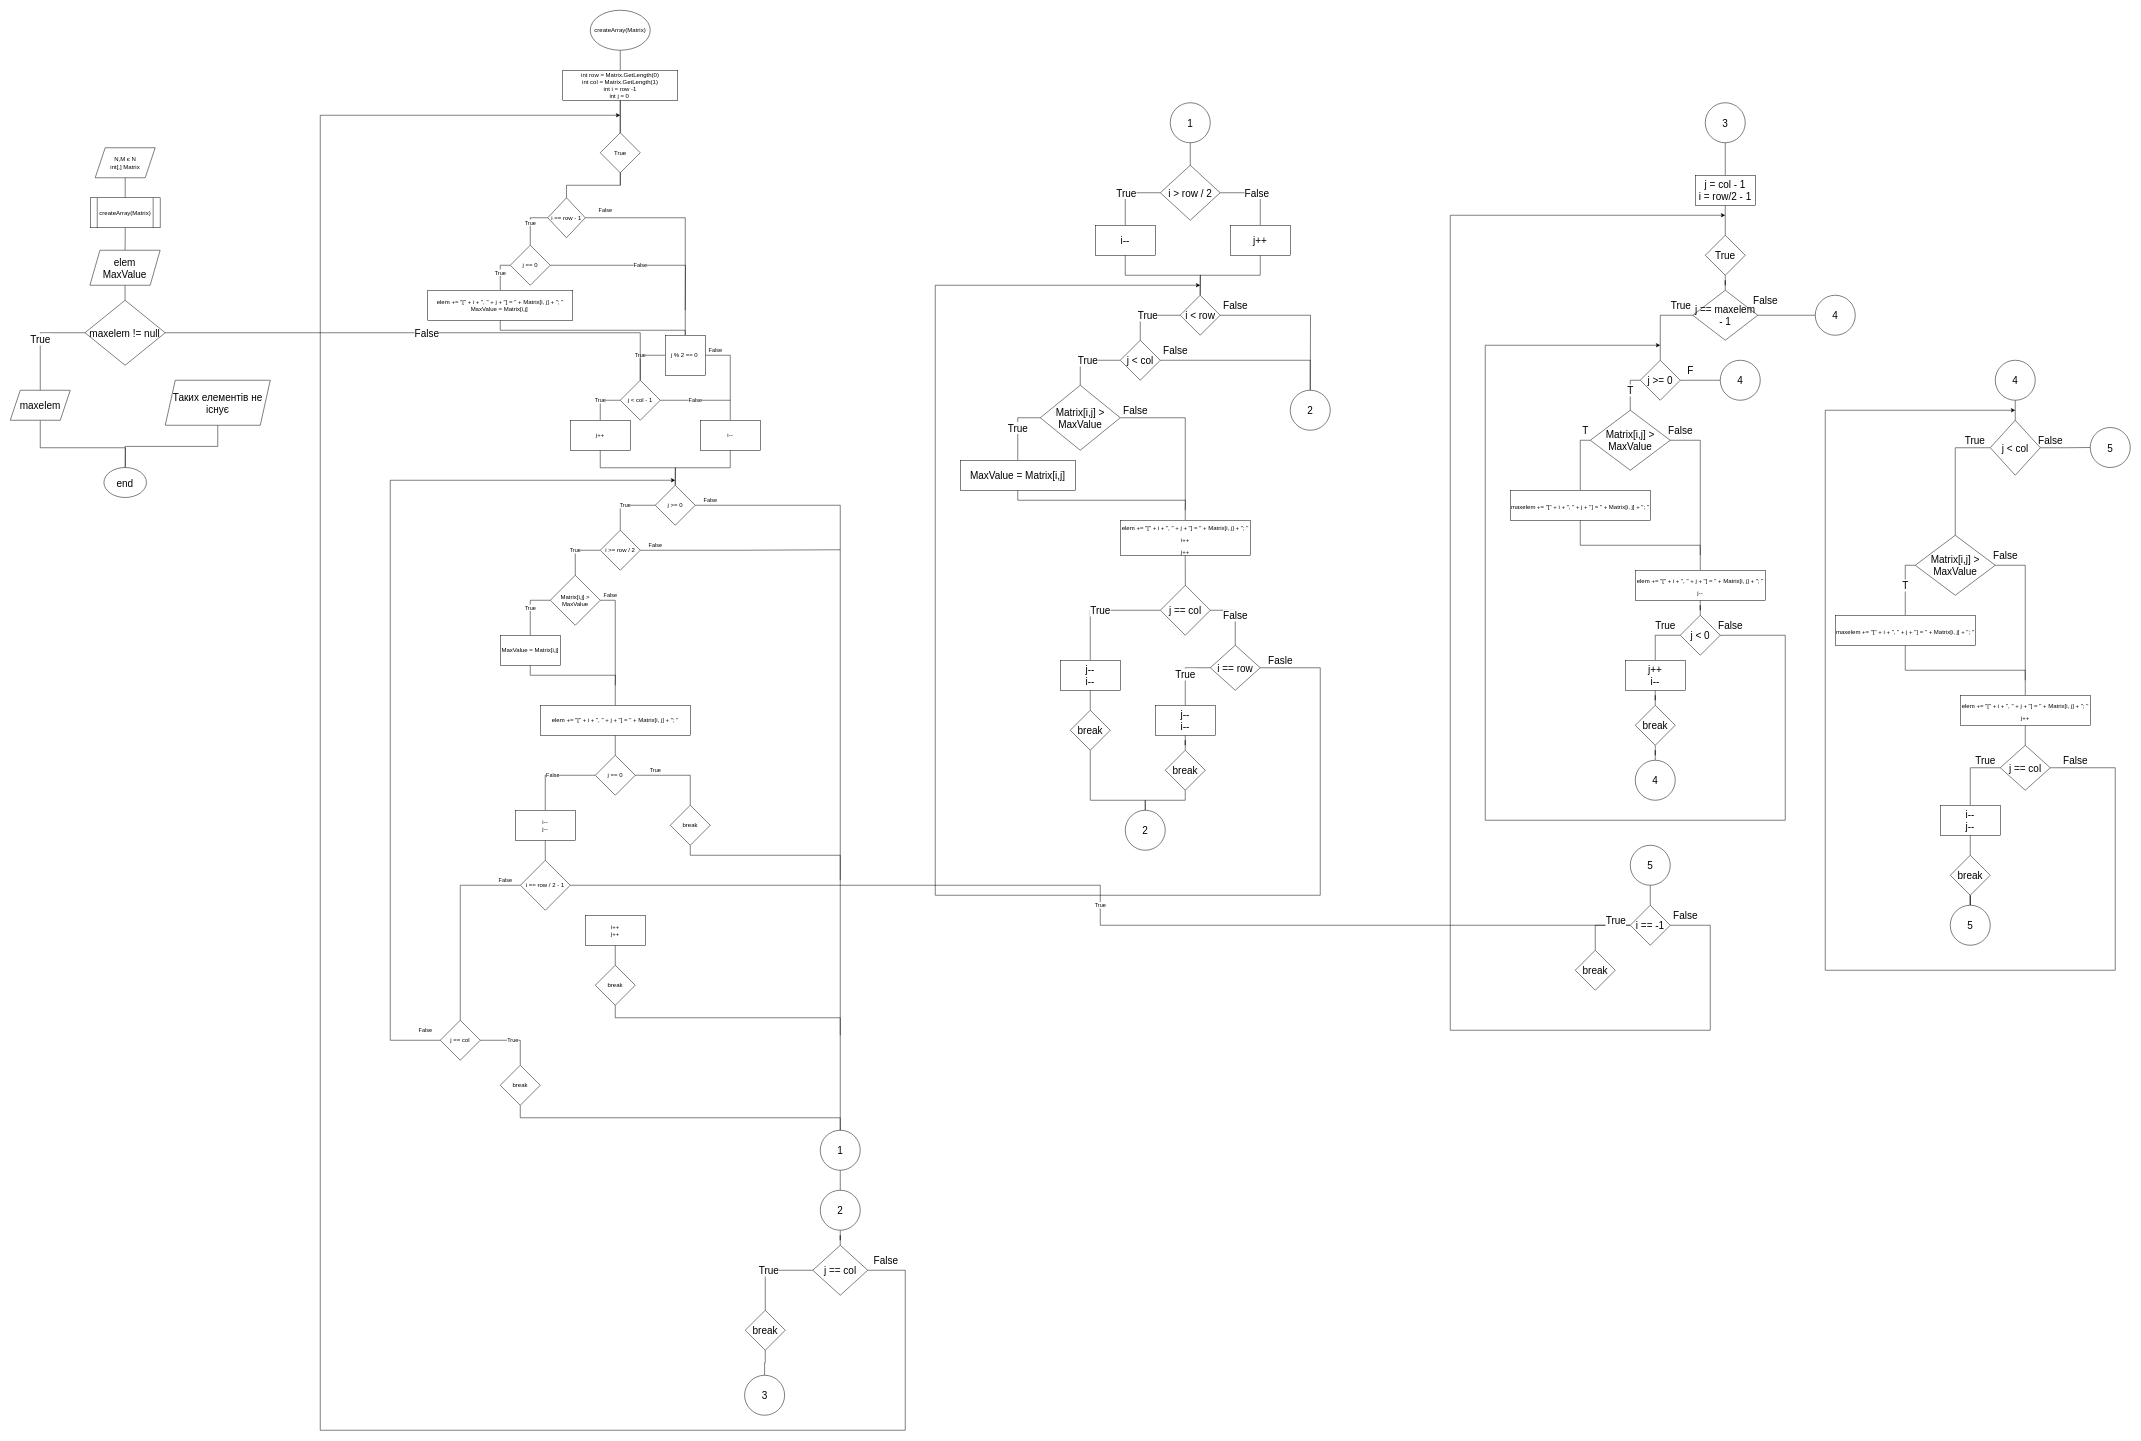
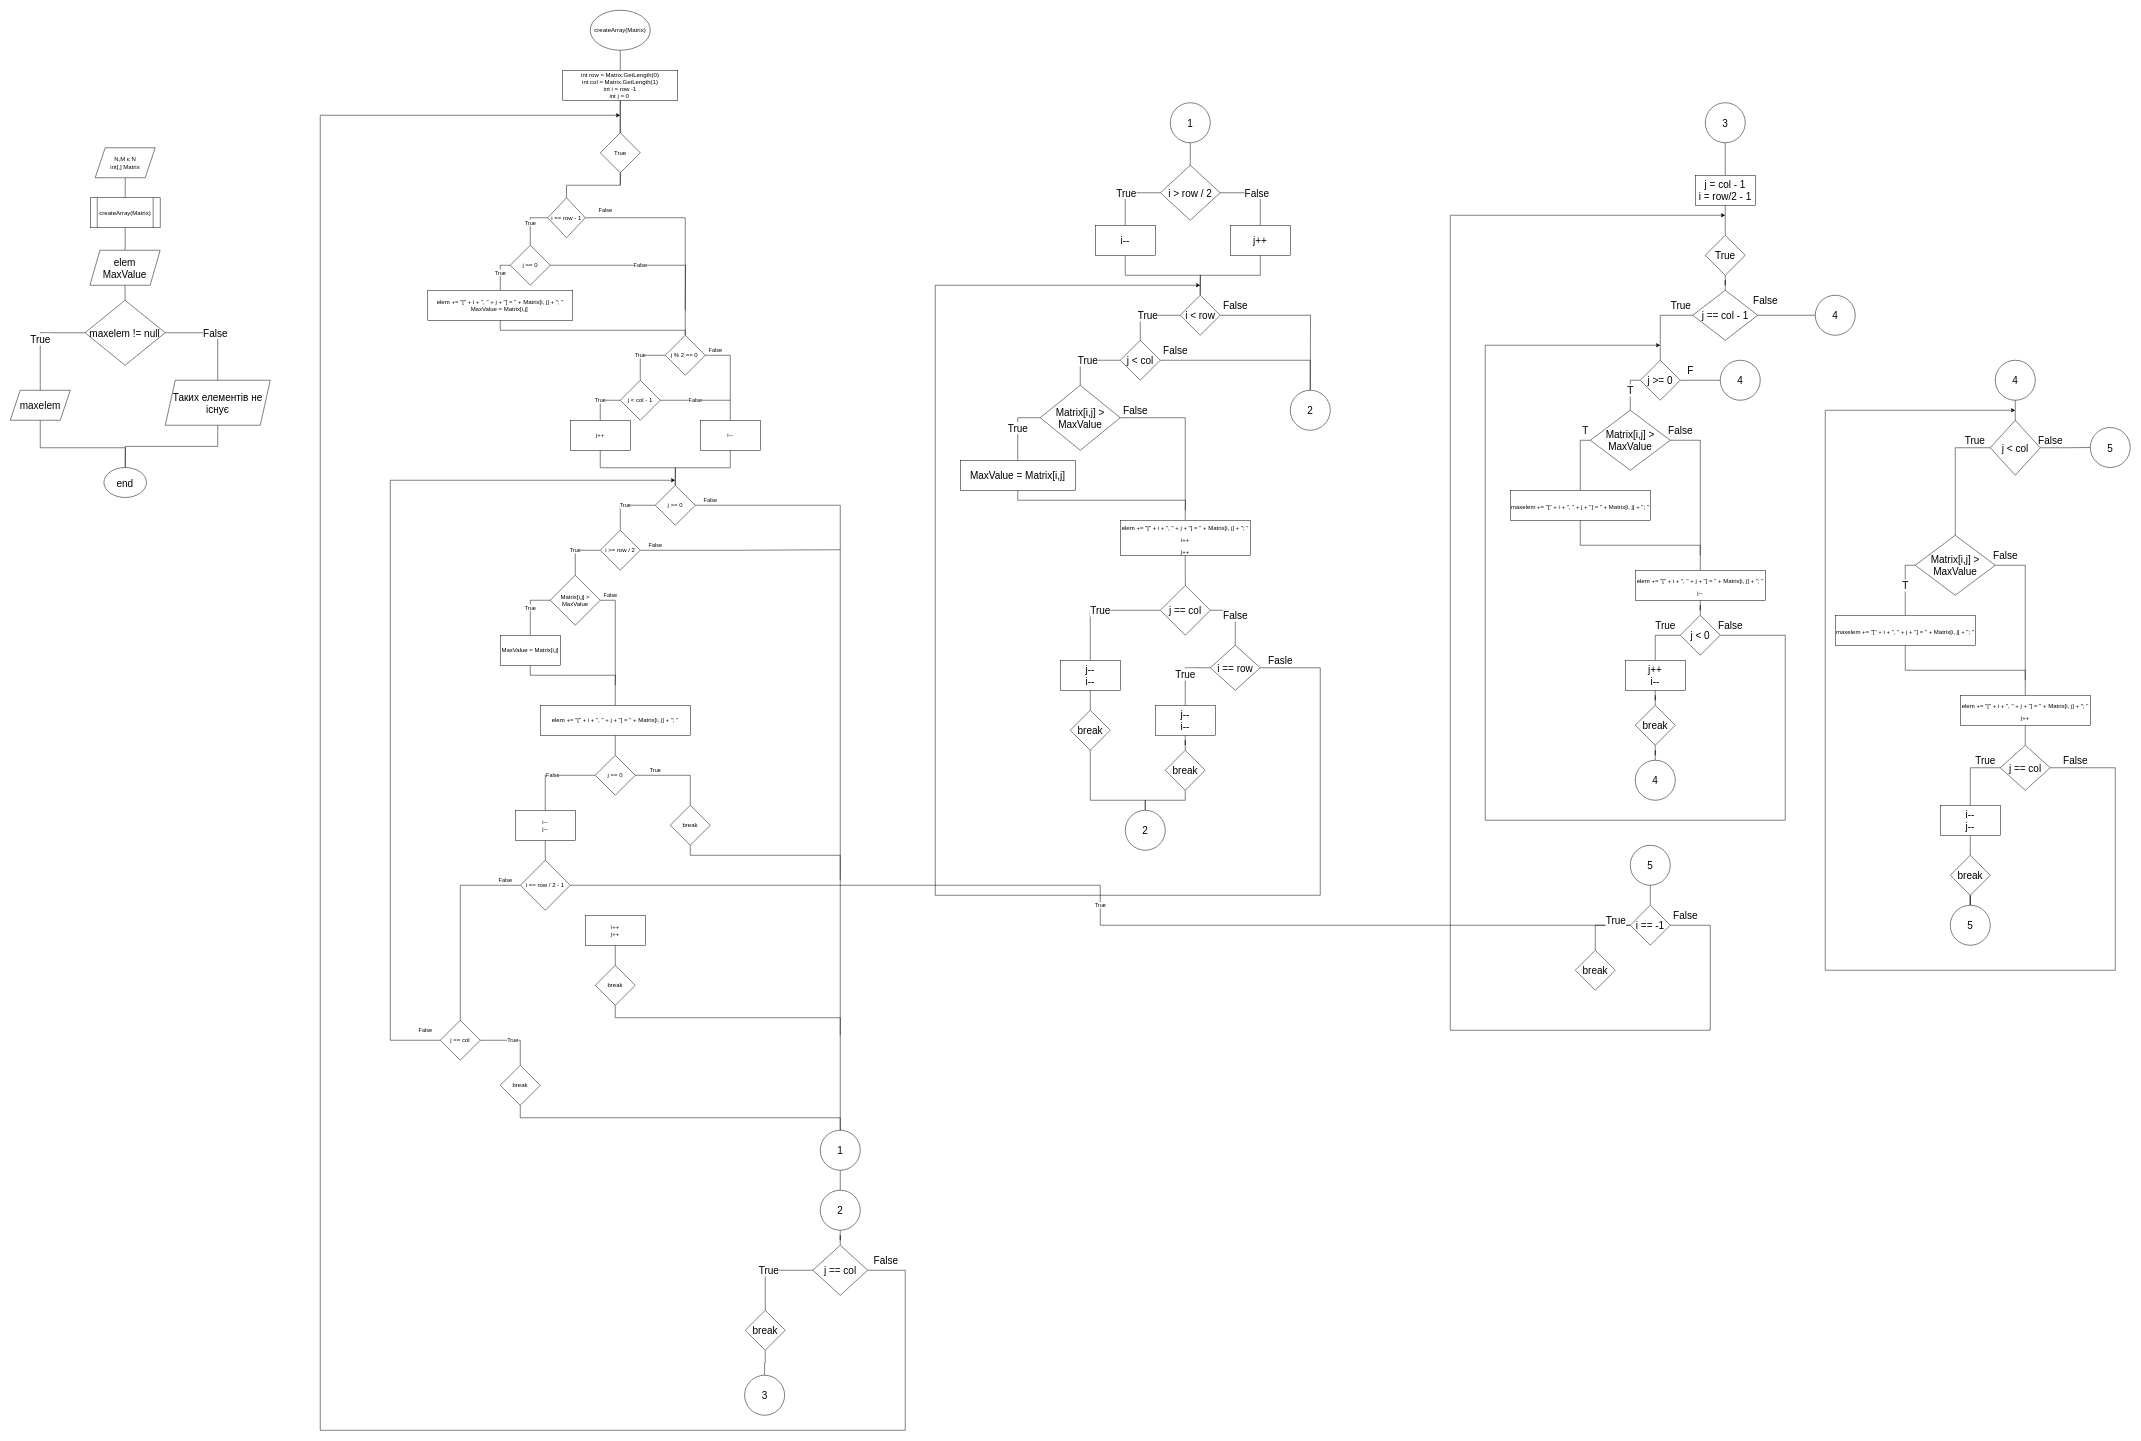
node "j == maxelem - 1": label "j == maxelem - 1" -> "j == col - 1"
edge "maxelem != null" -- "j < col - 1": now "maxelem != null" -- "Таких елементів не існує"
node "j % 2 == 0": shape rectangle -> diamond
